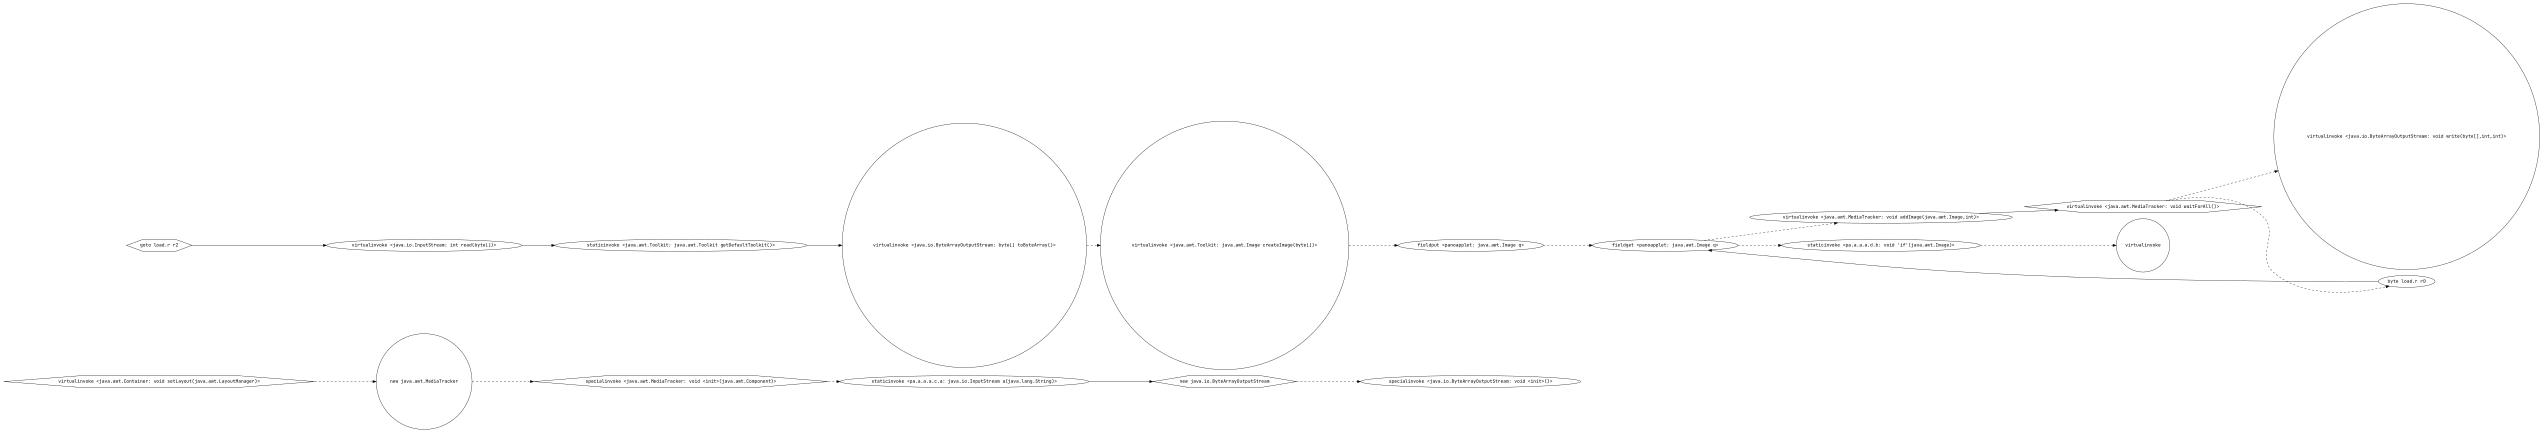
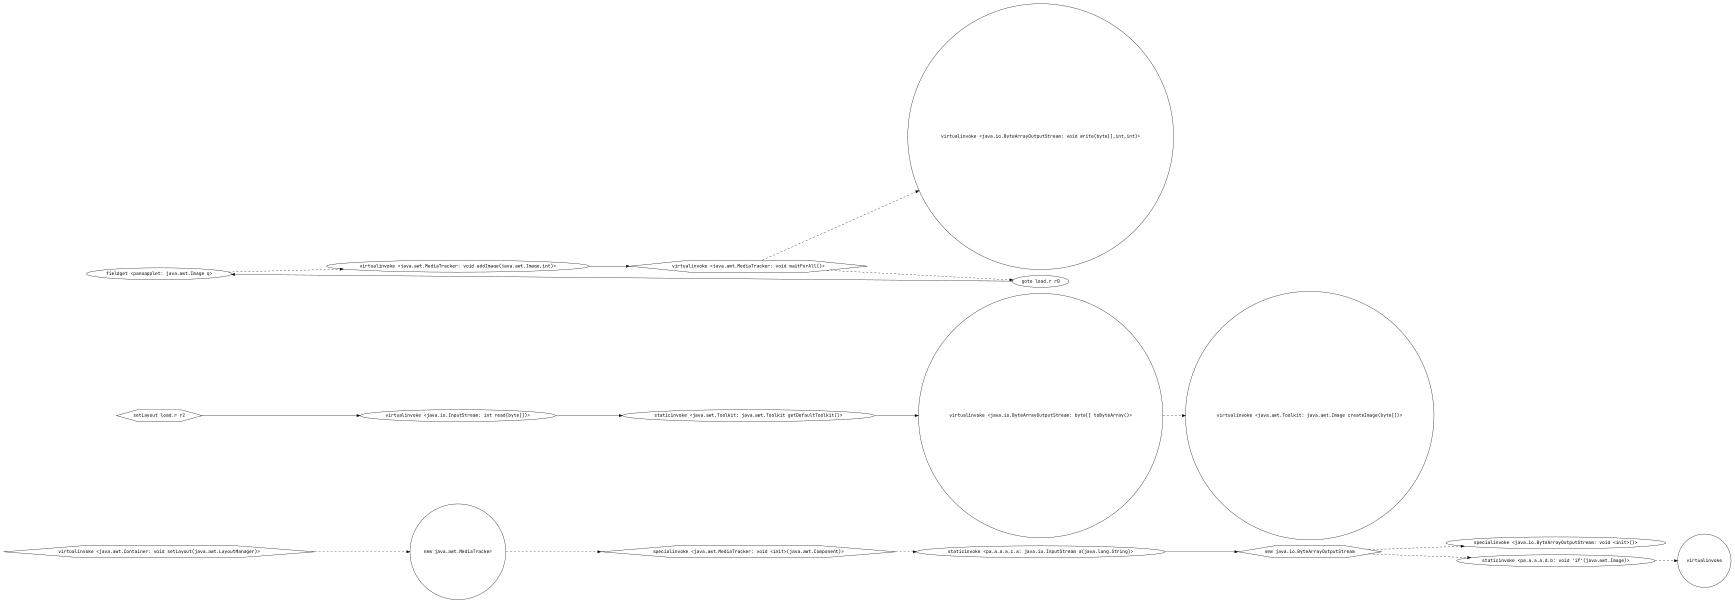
node "goto load.r r2": label "goto load.r r2" -> "setLayout load.r r2"
node "fieldput <panoapplet: java.awt.Image q>": removed
edge "fieldget <panoapplet: java.awt.Image q>" -> "staticinvoke <pa.a.a.a.d.b: void 'if'(java.awt.Image)>": now "new java.io.ByteArrayOutputStream" -> "staticinvoke <pa.a.a.a.d.b: void 'if'(java.awt.Image)>"
node "byte load.r r0": label "byte load.r r0" -> "goto load.r r0"
